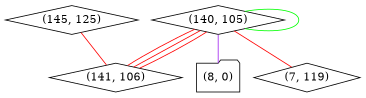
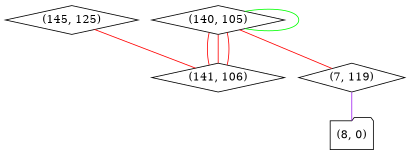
edge "(140, 105)" -- "(8, 0)": now "(7, 119)" -- "(8, 0)"
